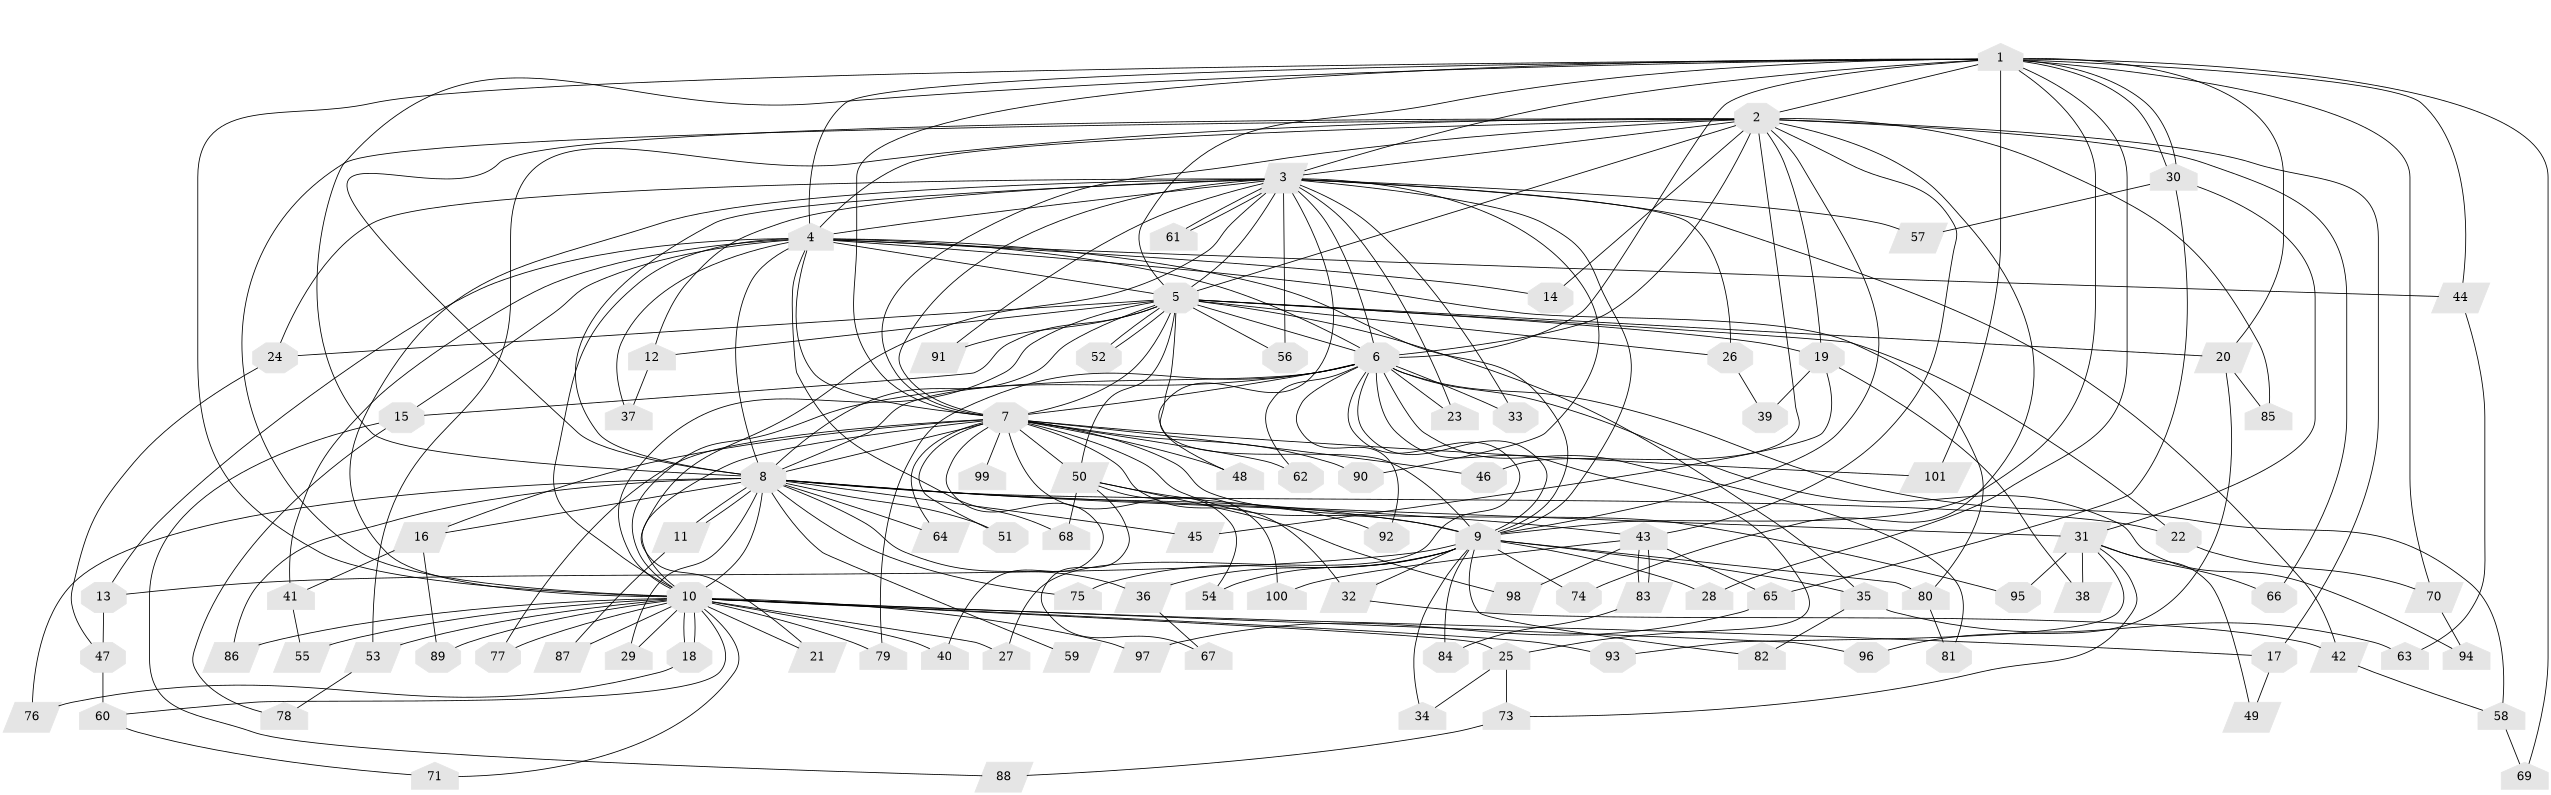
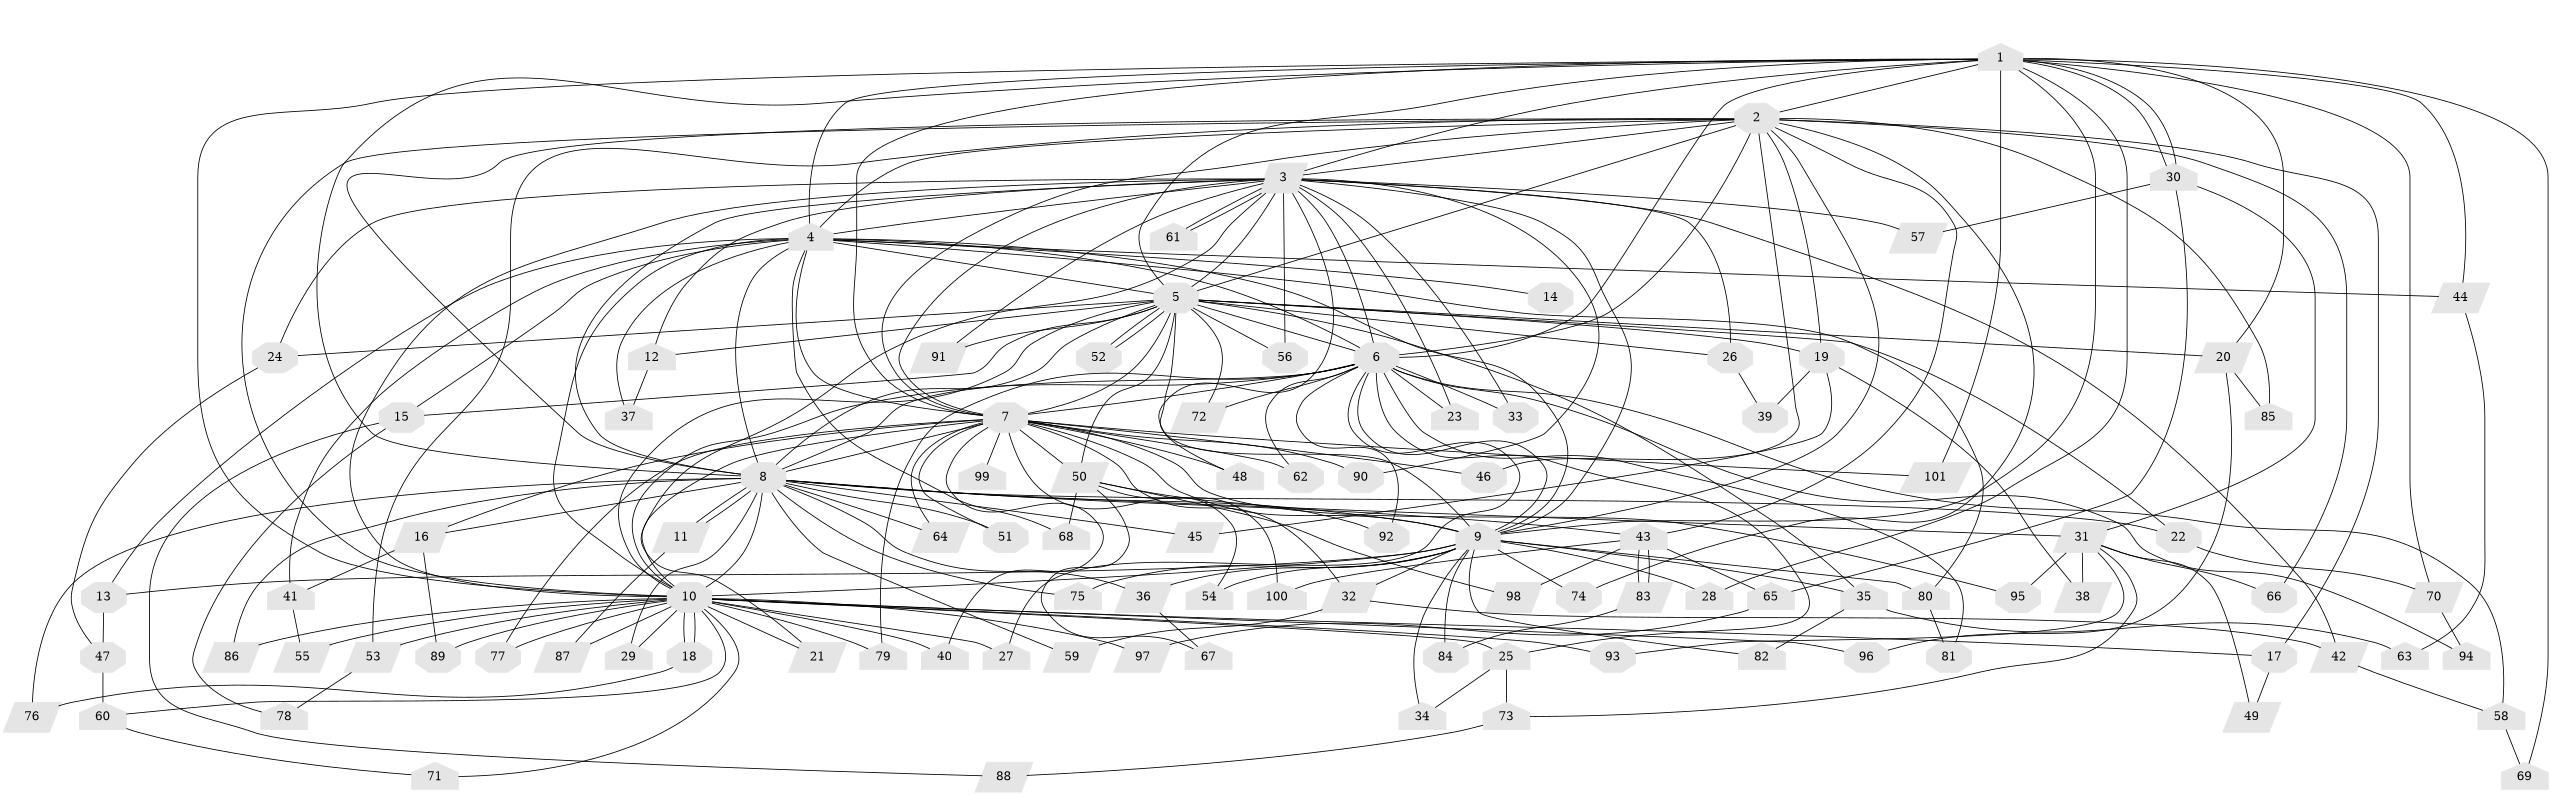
edge "2" -- "14": removed
node "72": added
edge "9" -- "10": added
edge "32" -- "59": added
